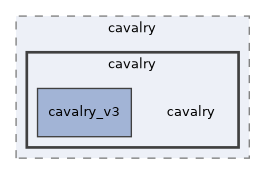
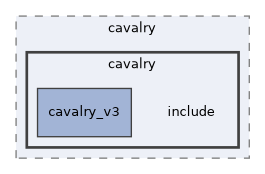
node "cavalry": label "cavalry" -> "include"
